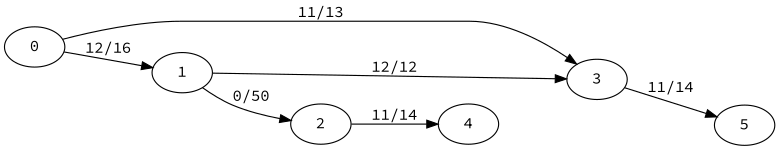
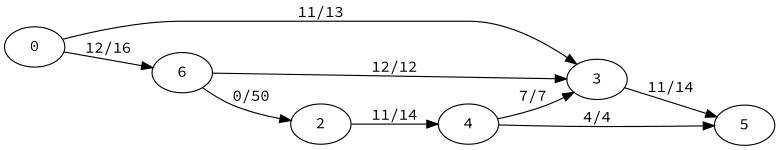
node "1": label "1" -> "6"
edge "4" -> "3": added, label "7/7"
edge "4" -> "5": added, label "4/4"
